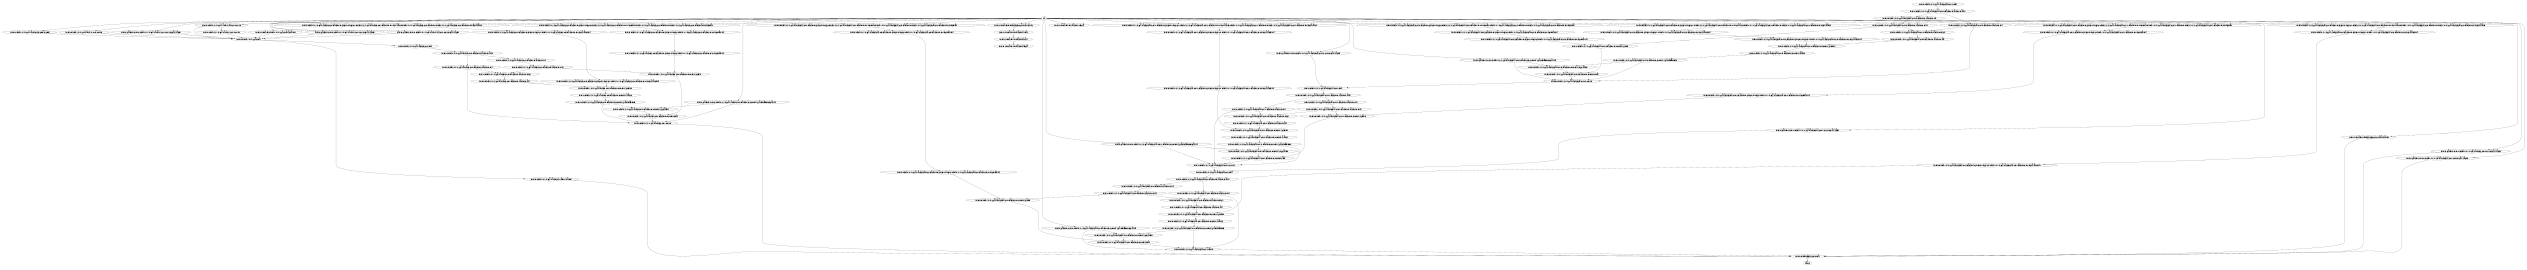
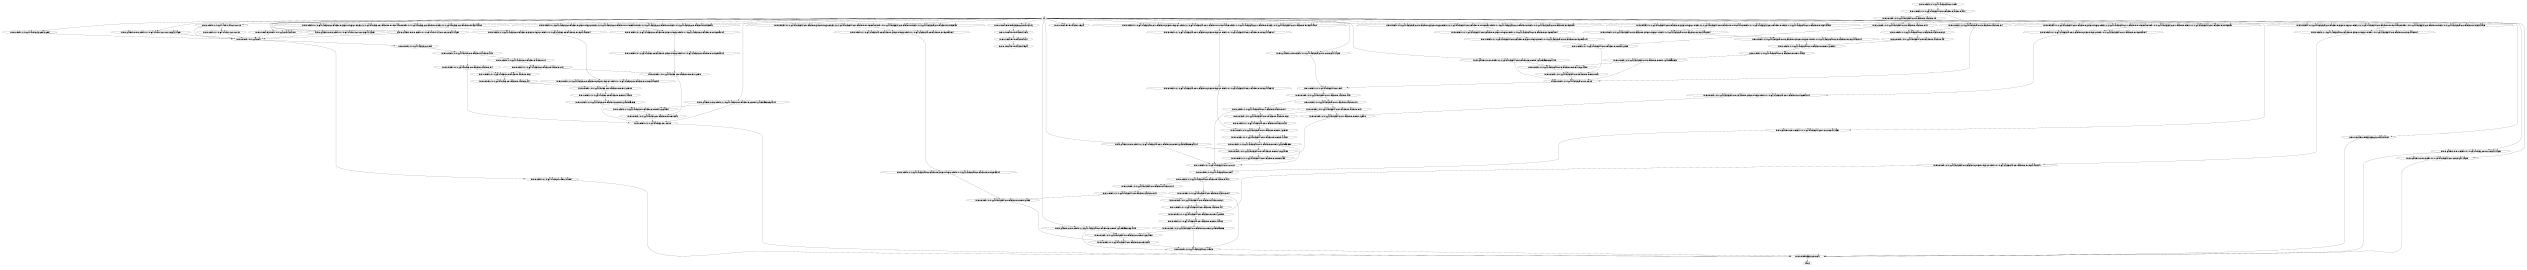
node "tower_0/mixed_17x17x768b/branch7x7/Conv/Conv2D": removed
